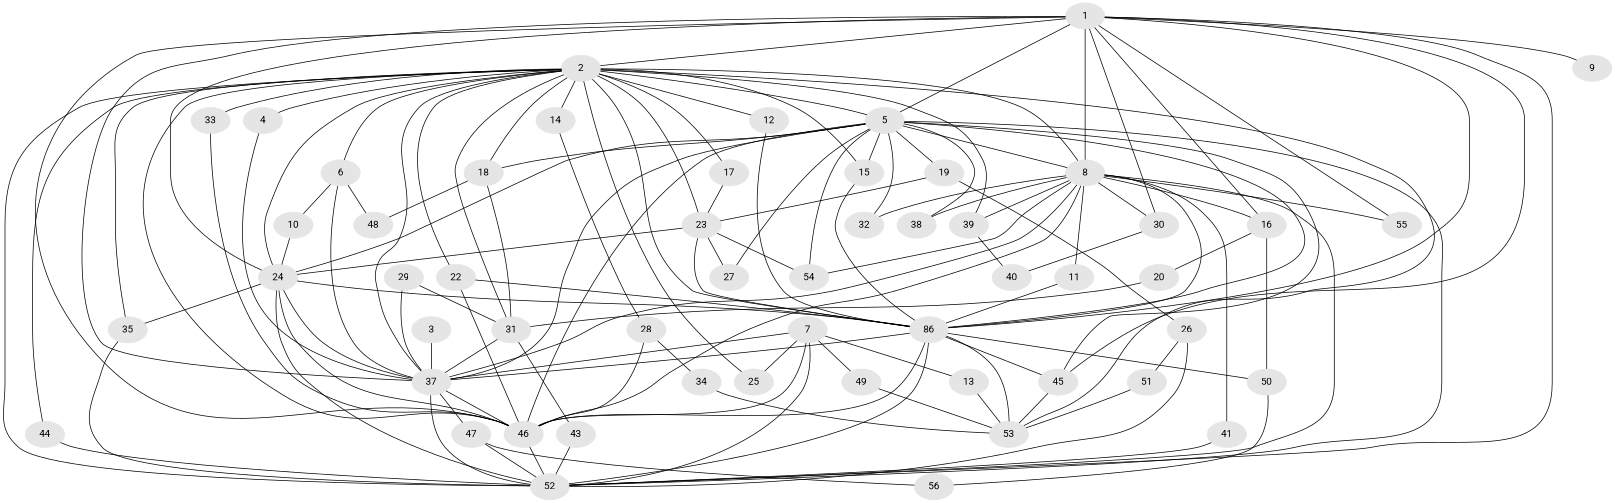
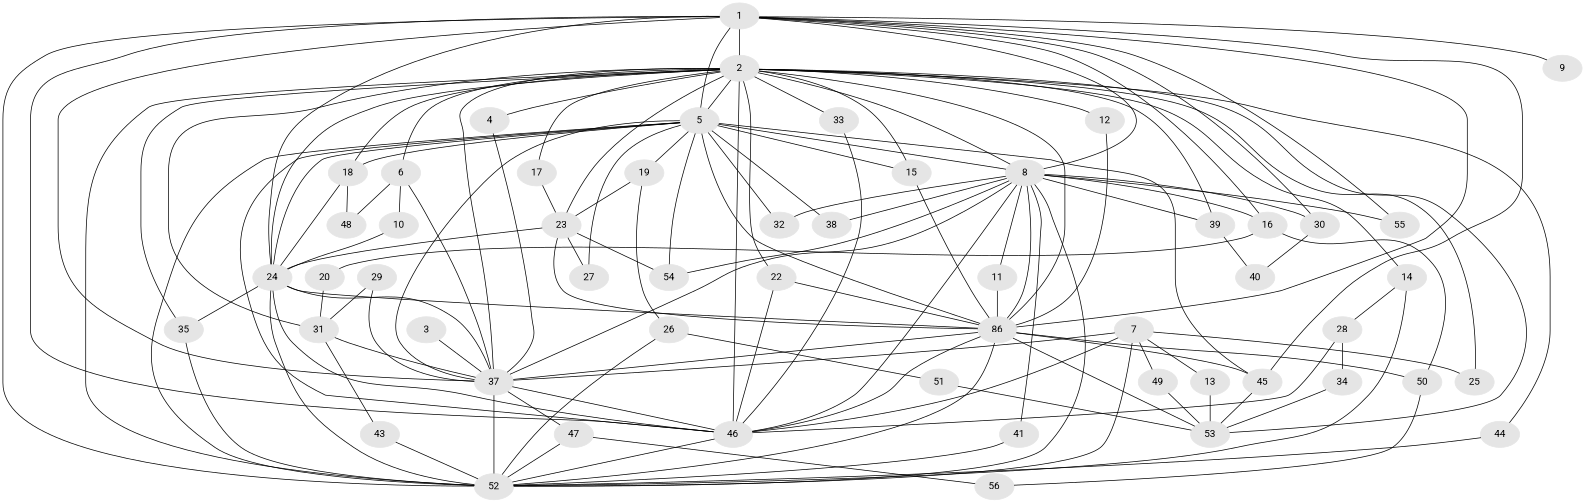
edge "18" -- "31": now "18" -- "24"
edge "14" -- "52": added
